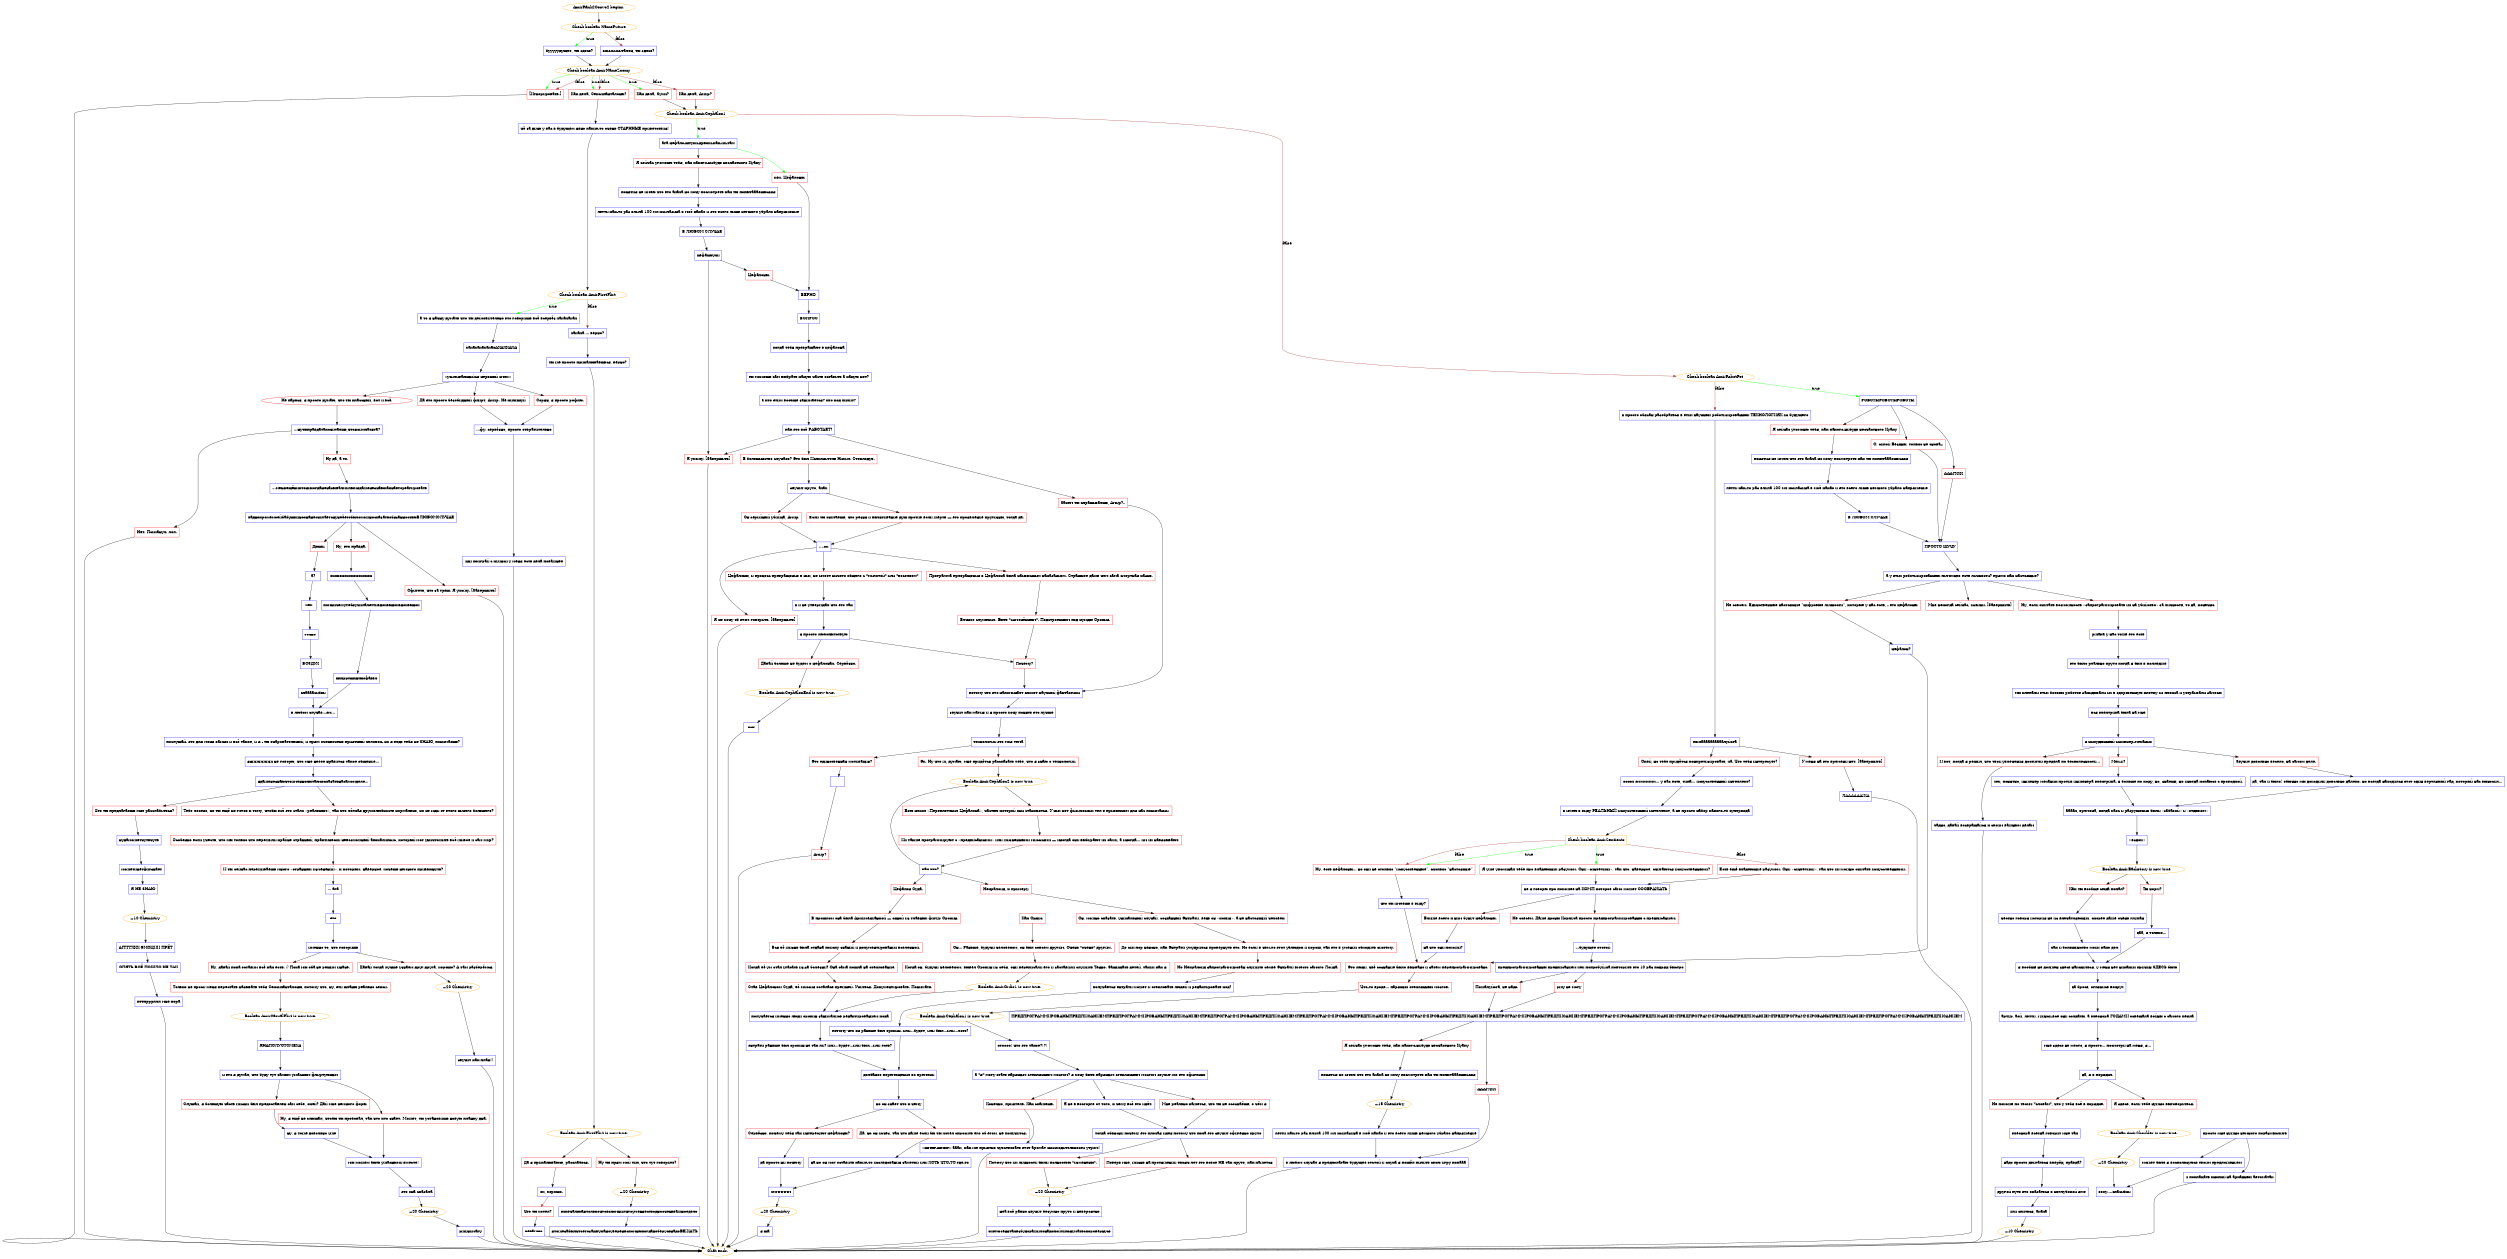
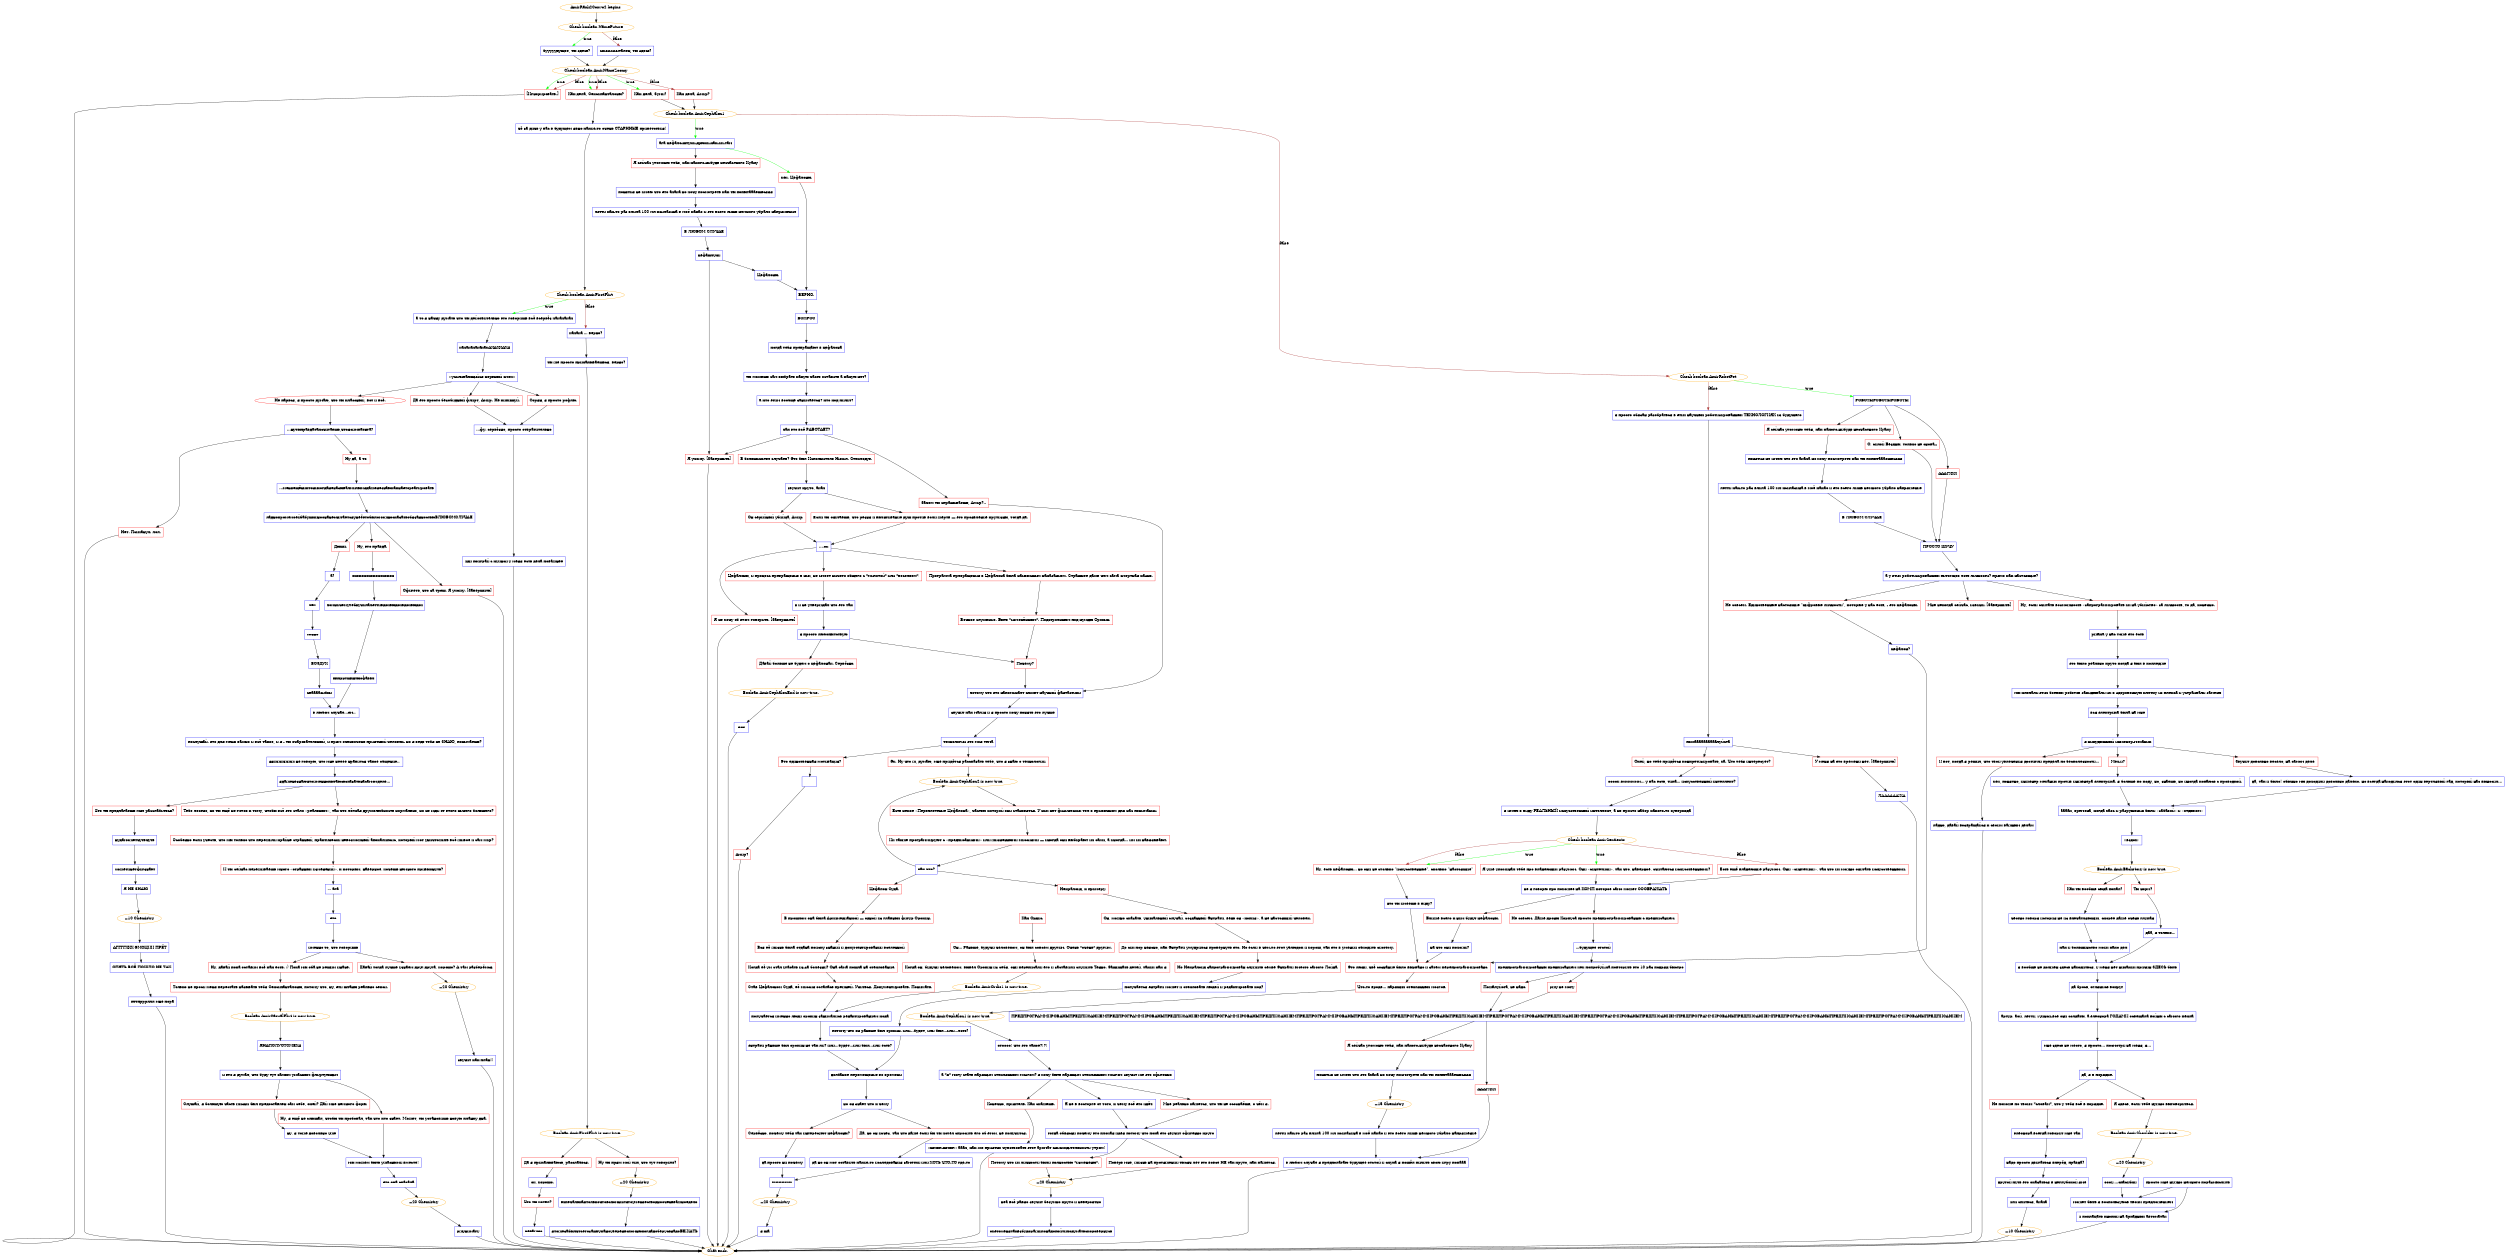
node "Цефалоны.": color red -> blue
node "Check boolean AmirSentients": shape box -> ellipse
edge "может быть я воспользуюсь твоим предложением" -> "оооу....спасибки": reversed
edge "ох, хорошо." -> "Что ты хотел?": color brown -> black
